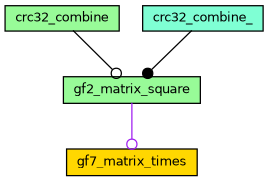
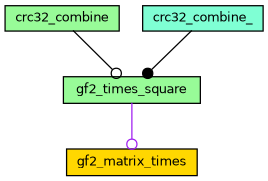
node "gf2_matrix_square": label "gf2_matrix_square" -> "gf2_times_square"
node "gf7_matrix_times": label "gf7_matrix_times" -> "gf2_matrix_times"
